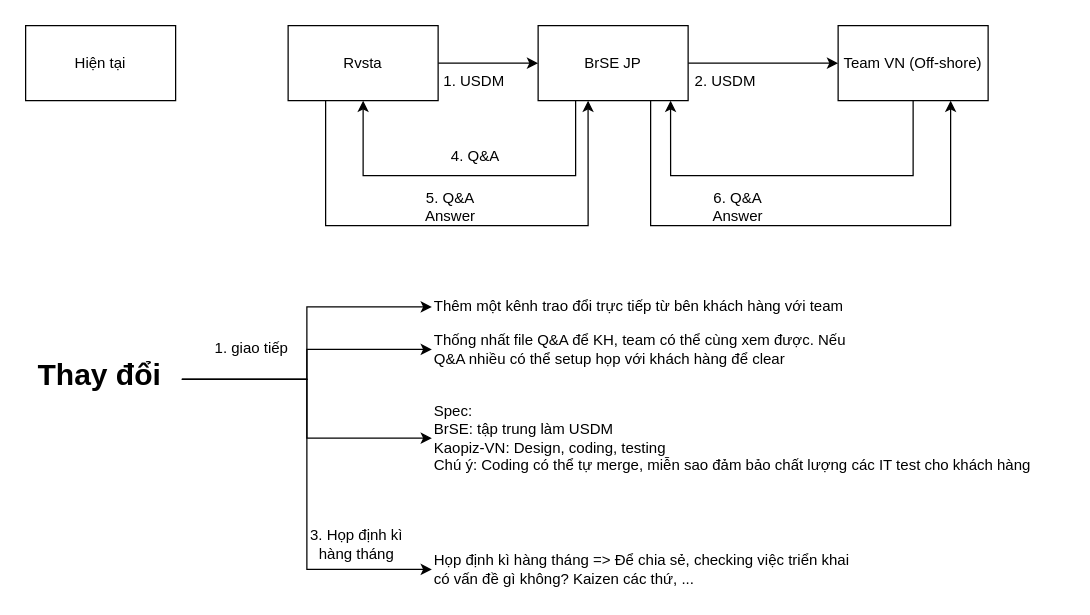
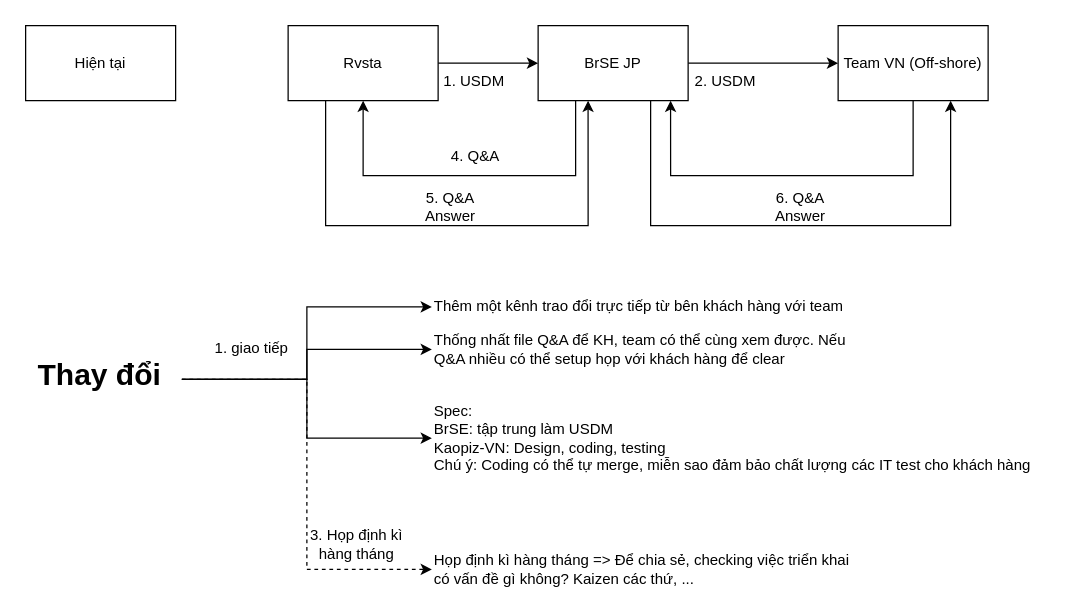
node "6. Q&A Answer": moved (738, 207) -> (801, 207)
edge "Thay đổi" -> "Họp định kì hàng tháng => Để chia sẻ, checking việc triển khai có vấn đề gì không? Kaizen các thứ, ...": style solid -> dashed
